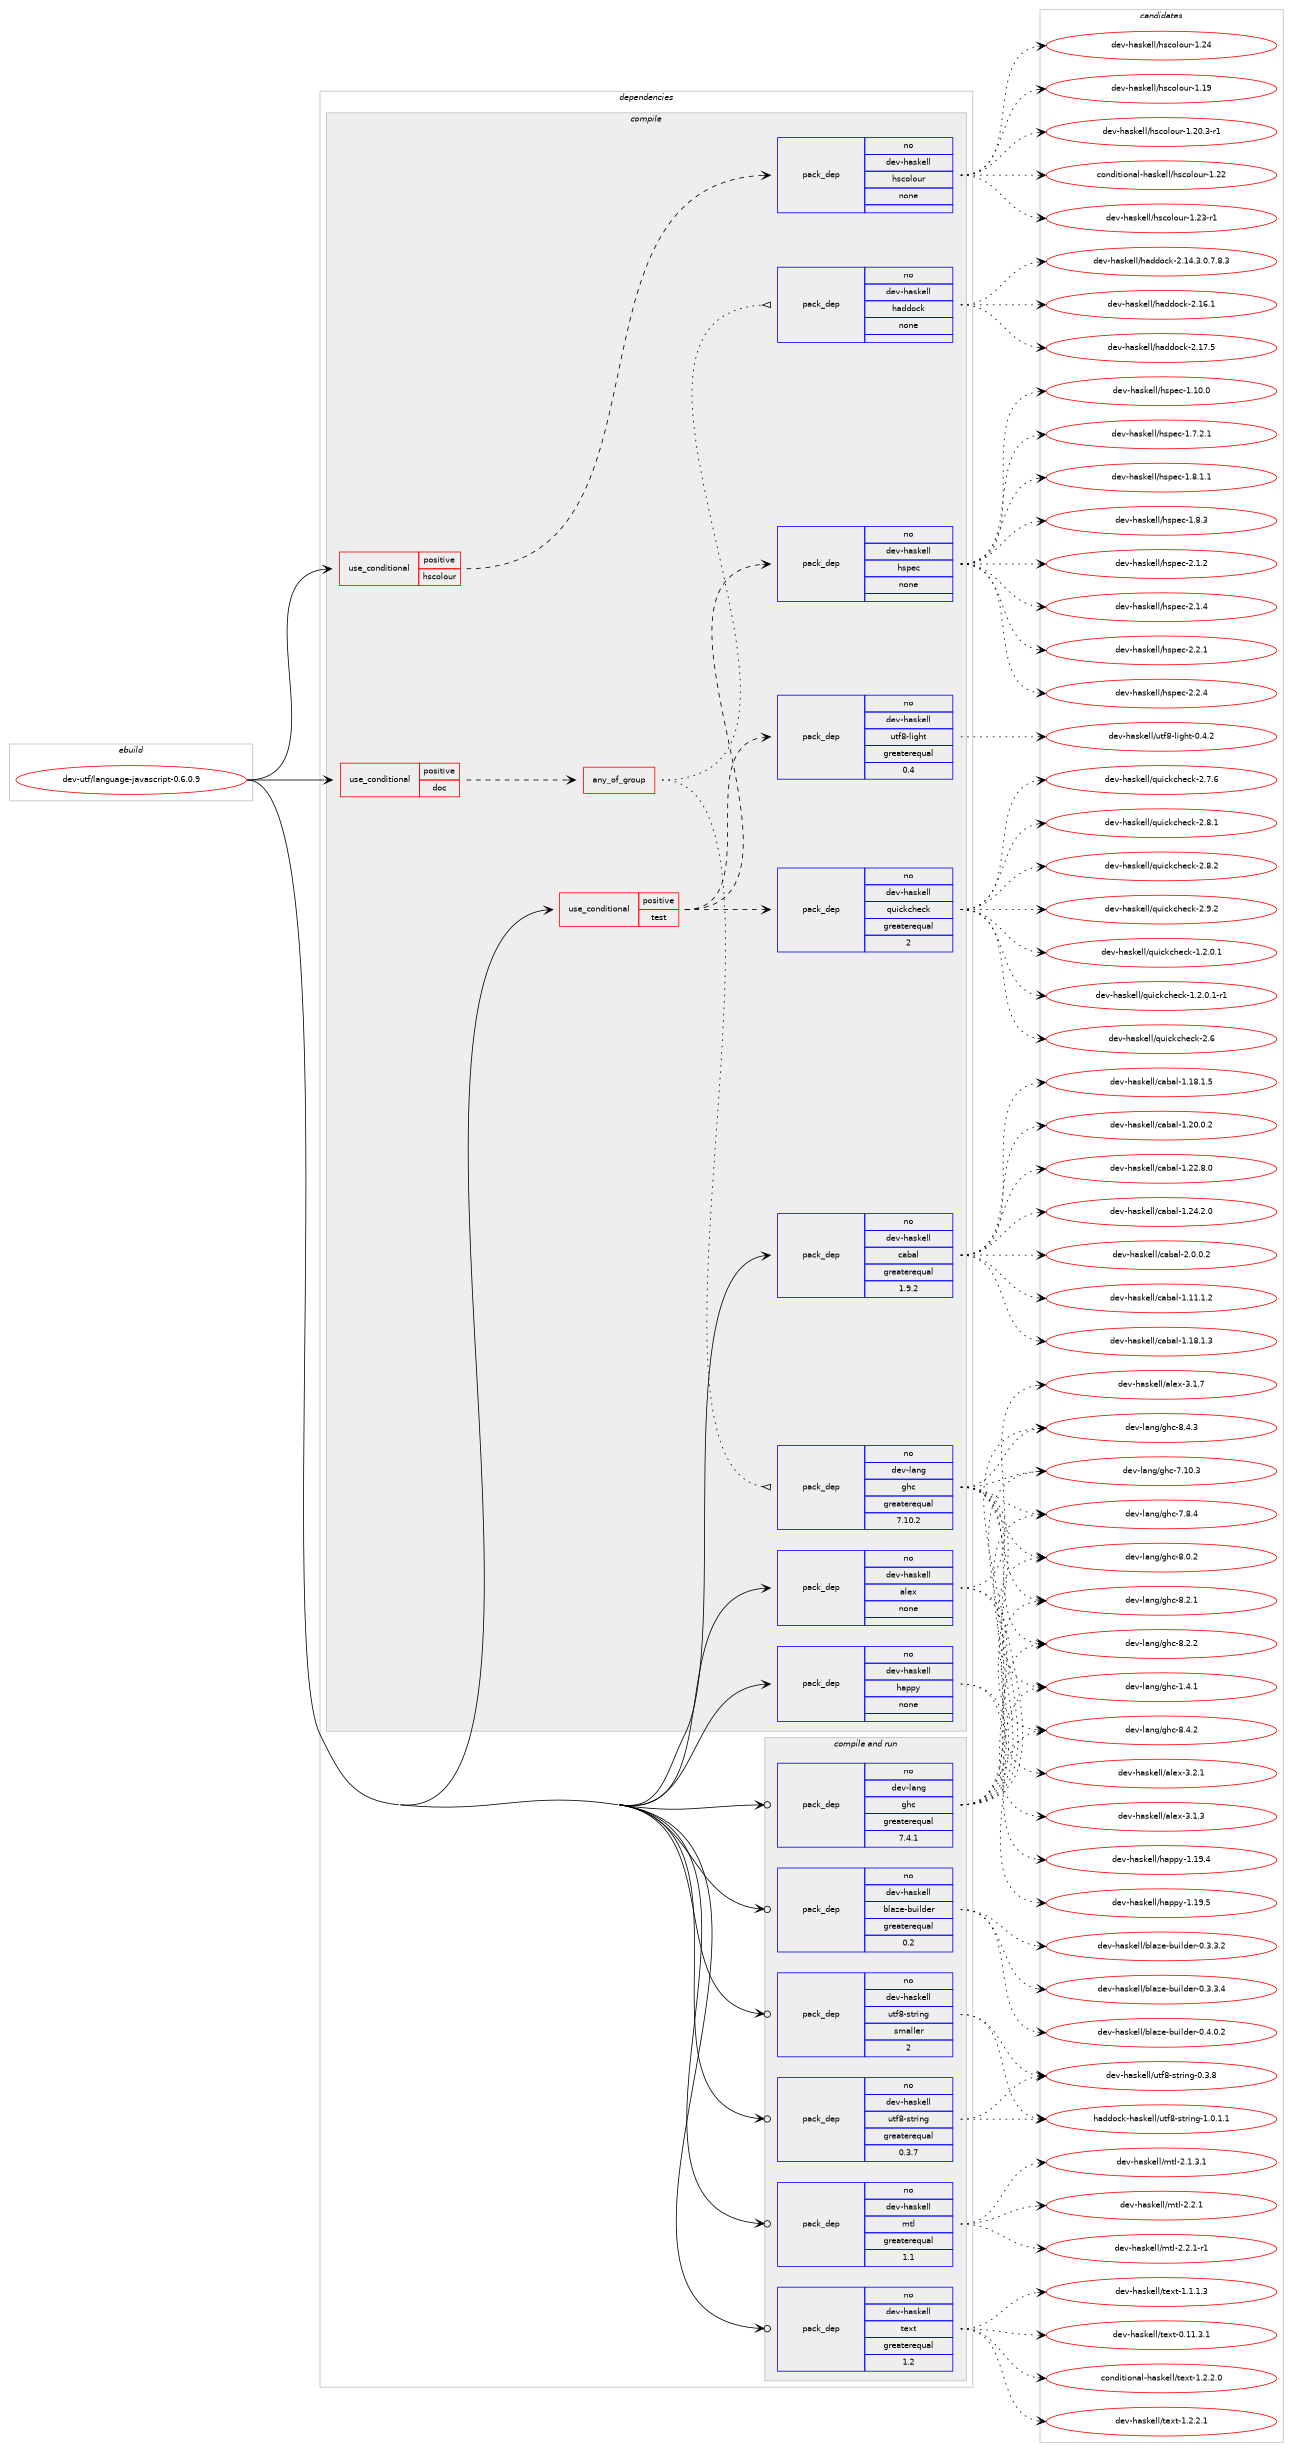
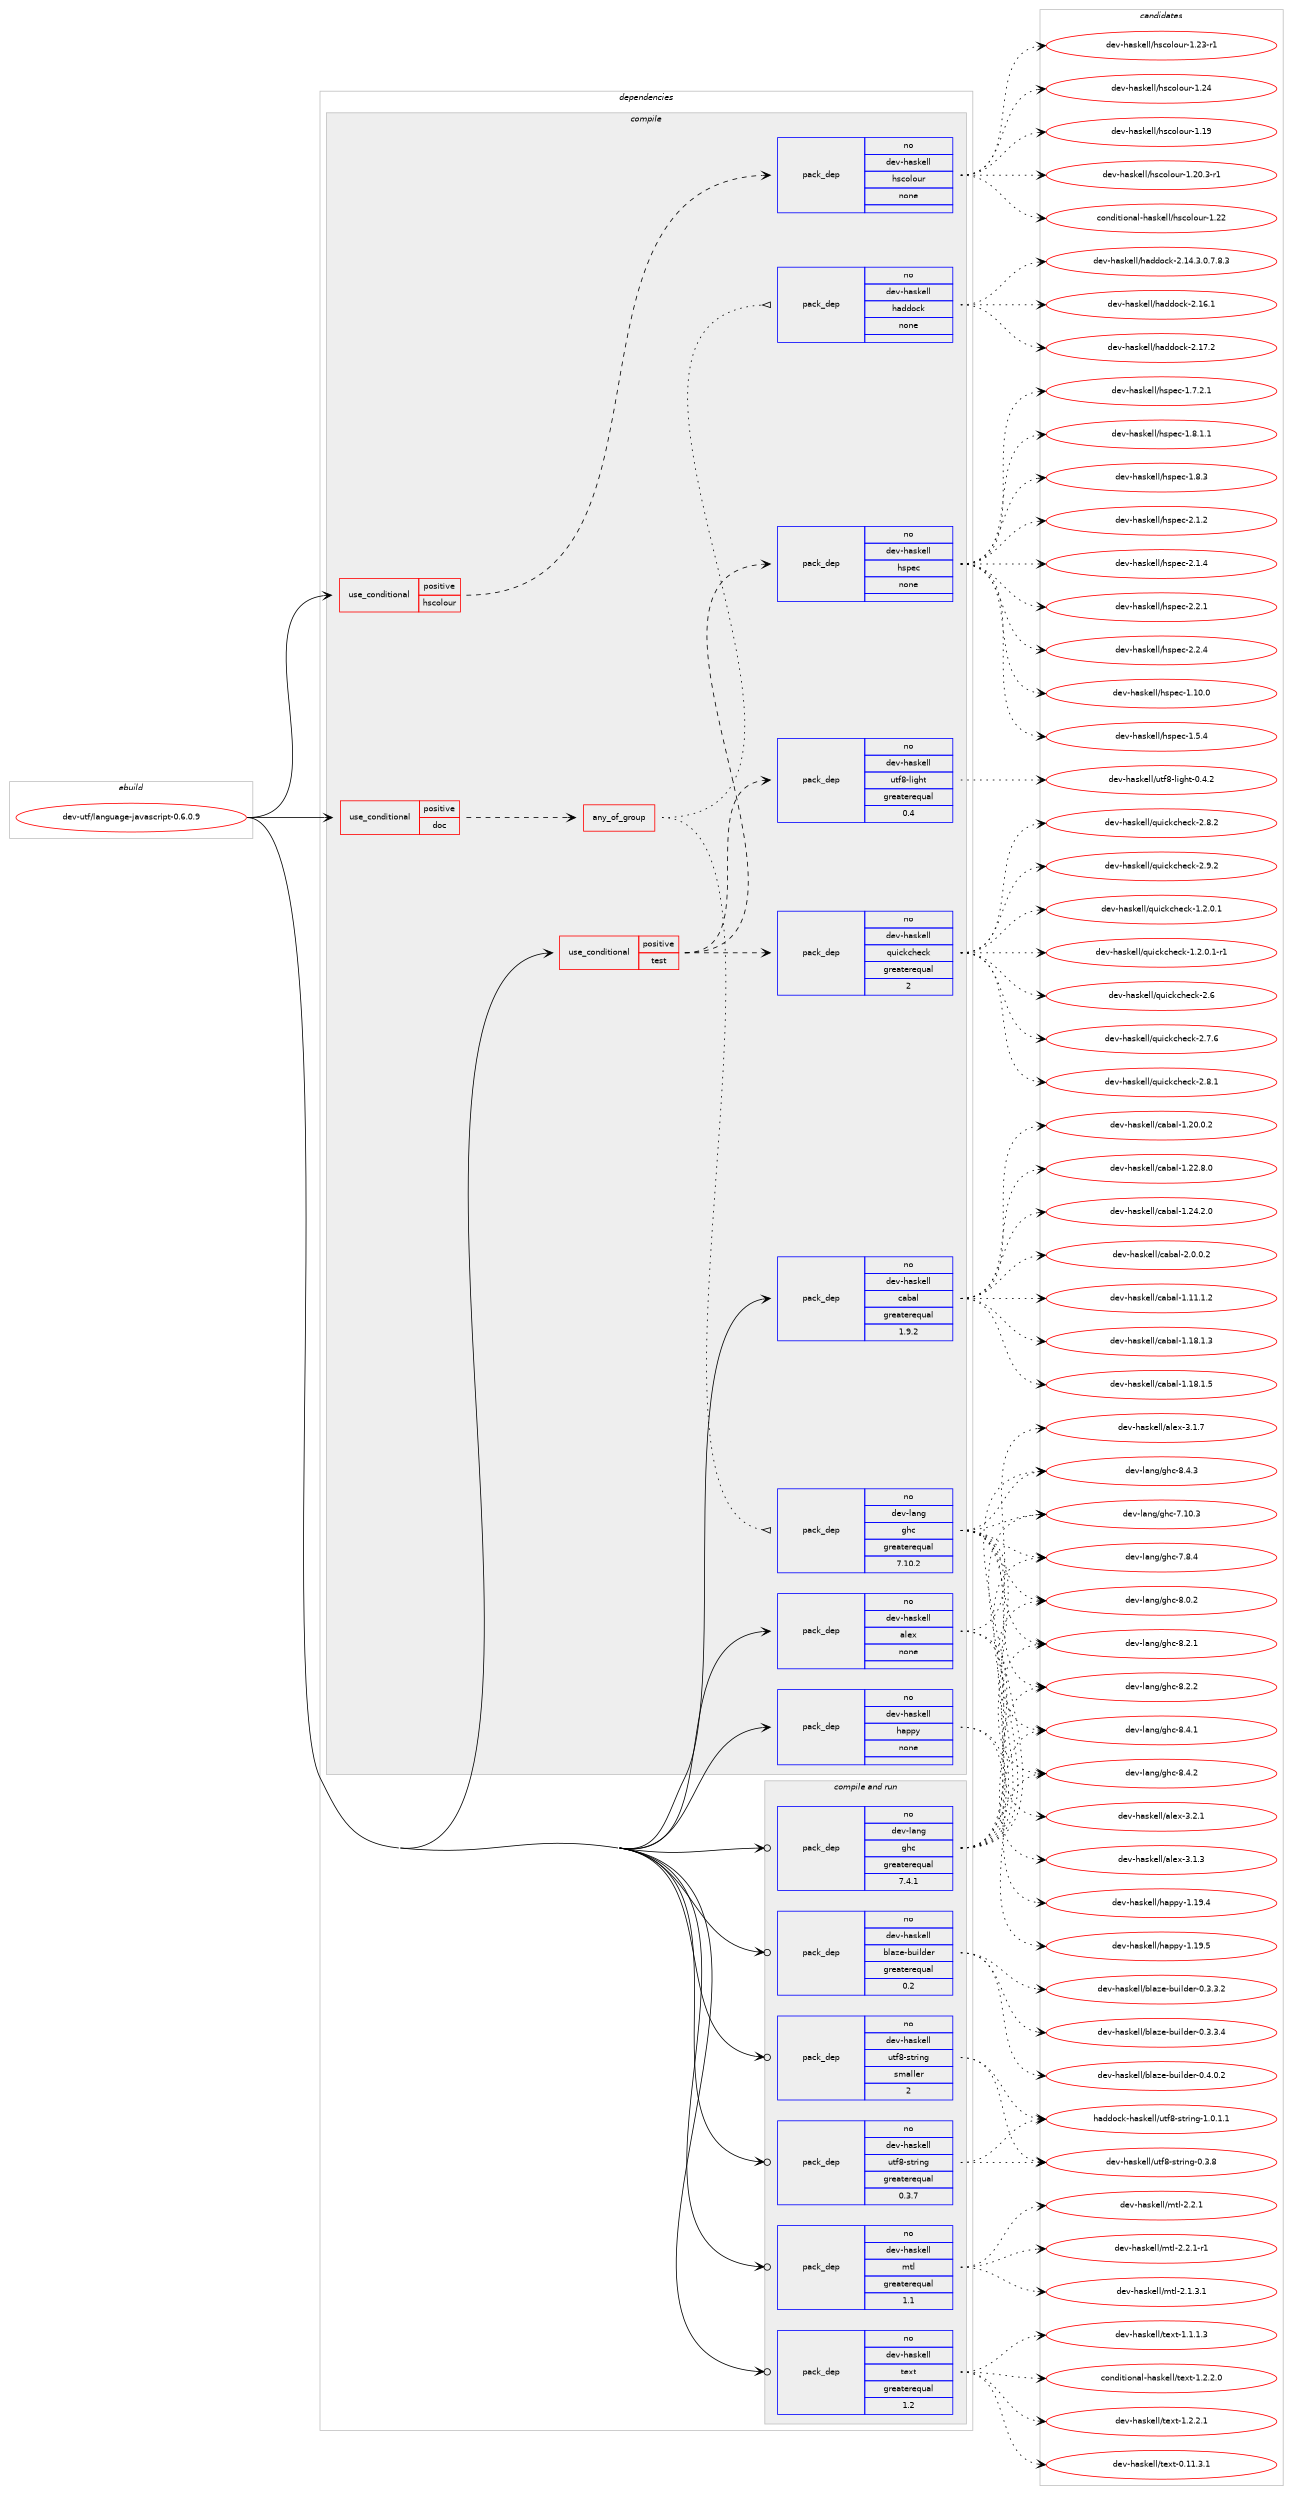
node "dev-haskell/haddock-2.17.5": label "dev-haskell/haddock-2.17.5" -> "dev-haskell/haddock-2.17.2"
node "dev-haskell/hspec-1.5.4": added
node "dev-lang/ghc-1.4.1": label "dev-lang/ghc-1.4.1" -> "dev-lang/ghc-8.4.1"
